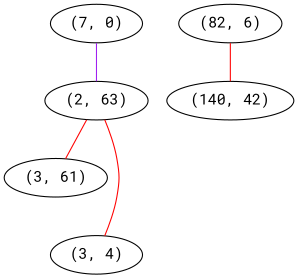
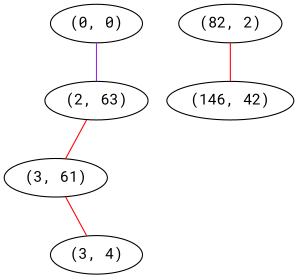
node "(7, 0)": label "(7, 0)" -> "(0, 0)"
node "(82, 6)": label "(82, 6)" -> "(82, 2)"
node "(140, 42)": label "(140, 42)" -> "(146, 42)"
edge "(2, 63)" -- "(3, 4)": now "(3, 61)" -- "(3, 4)"
